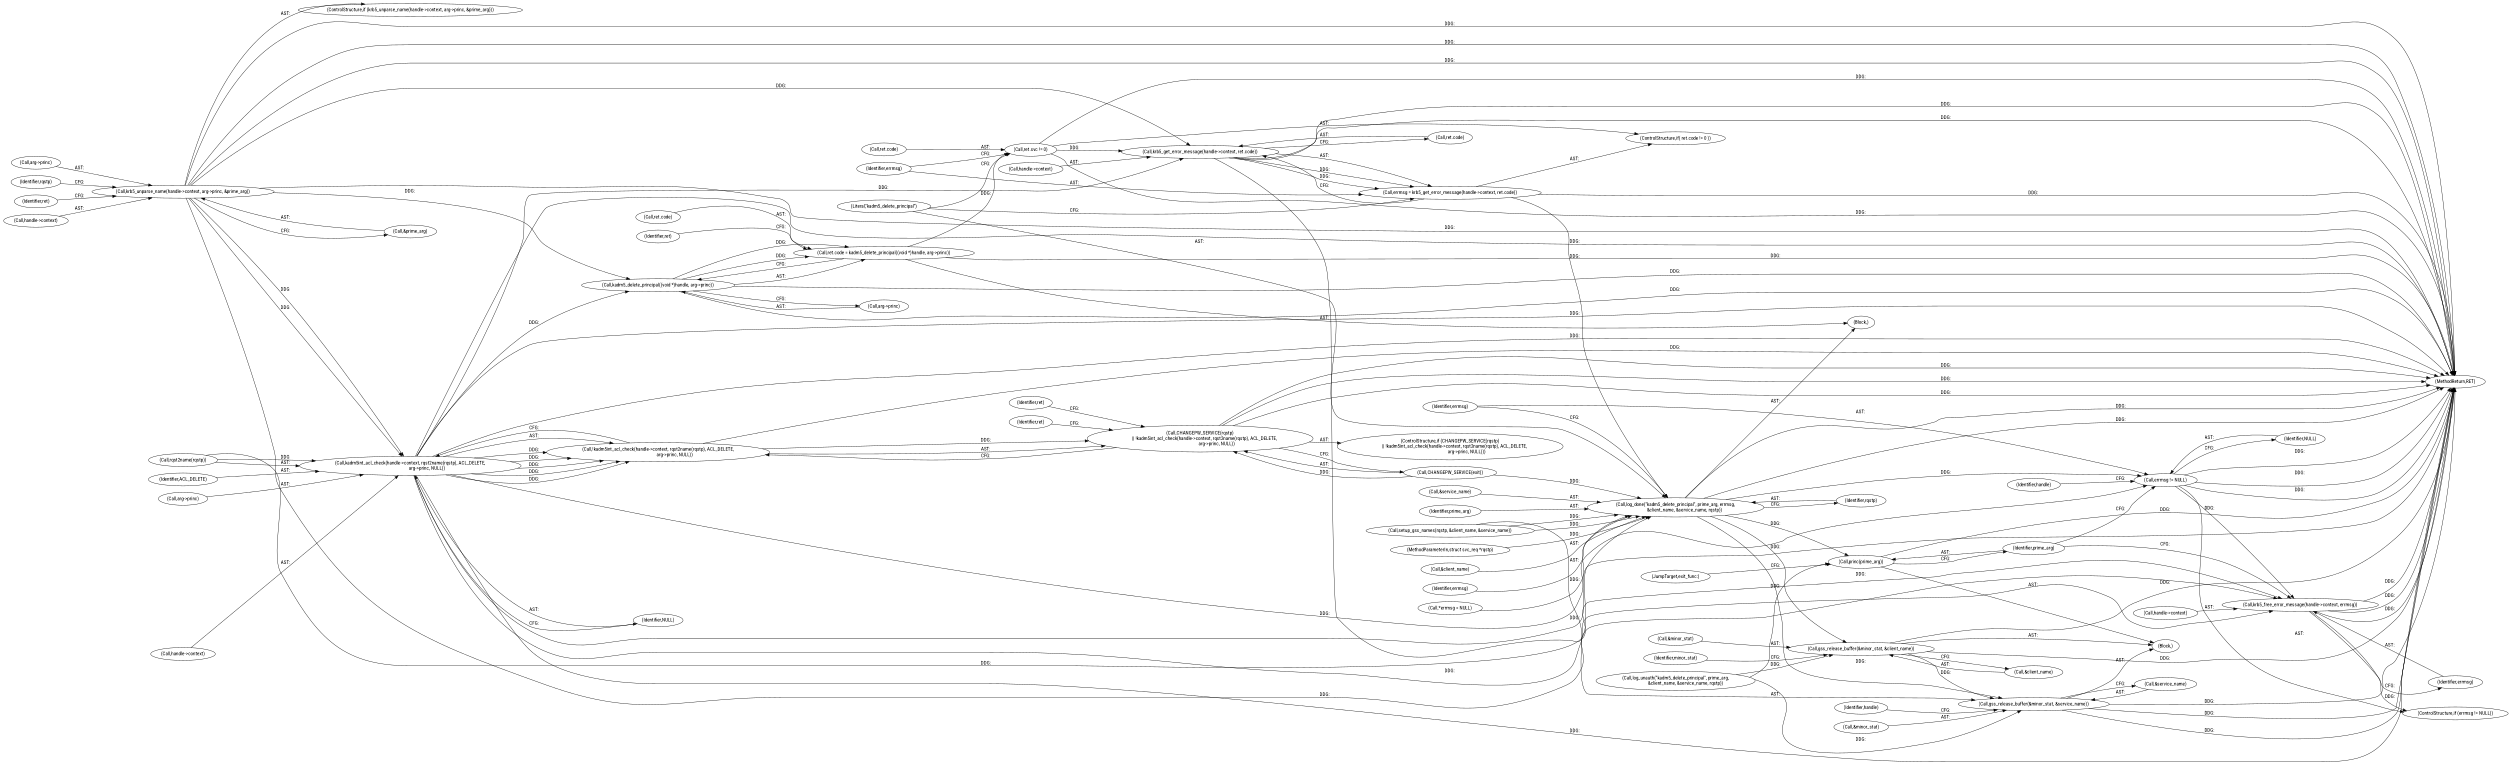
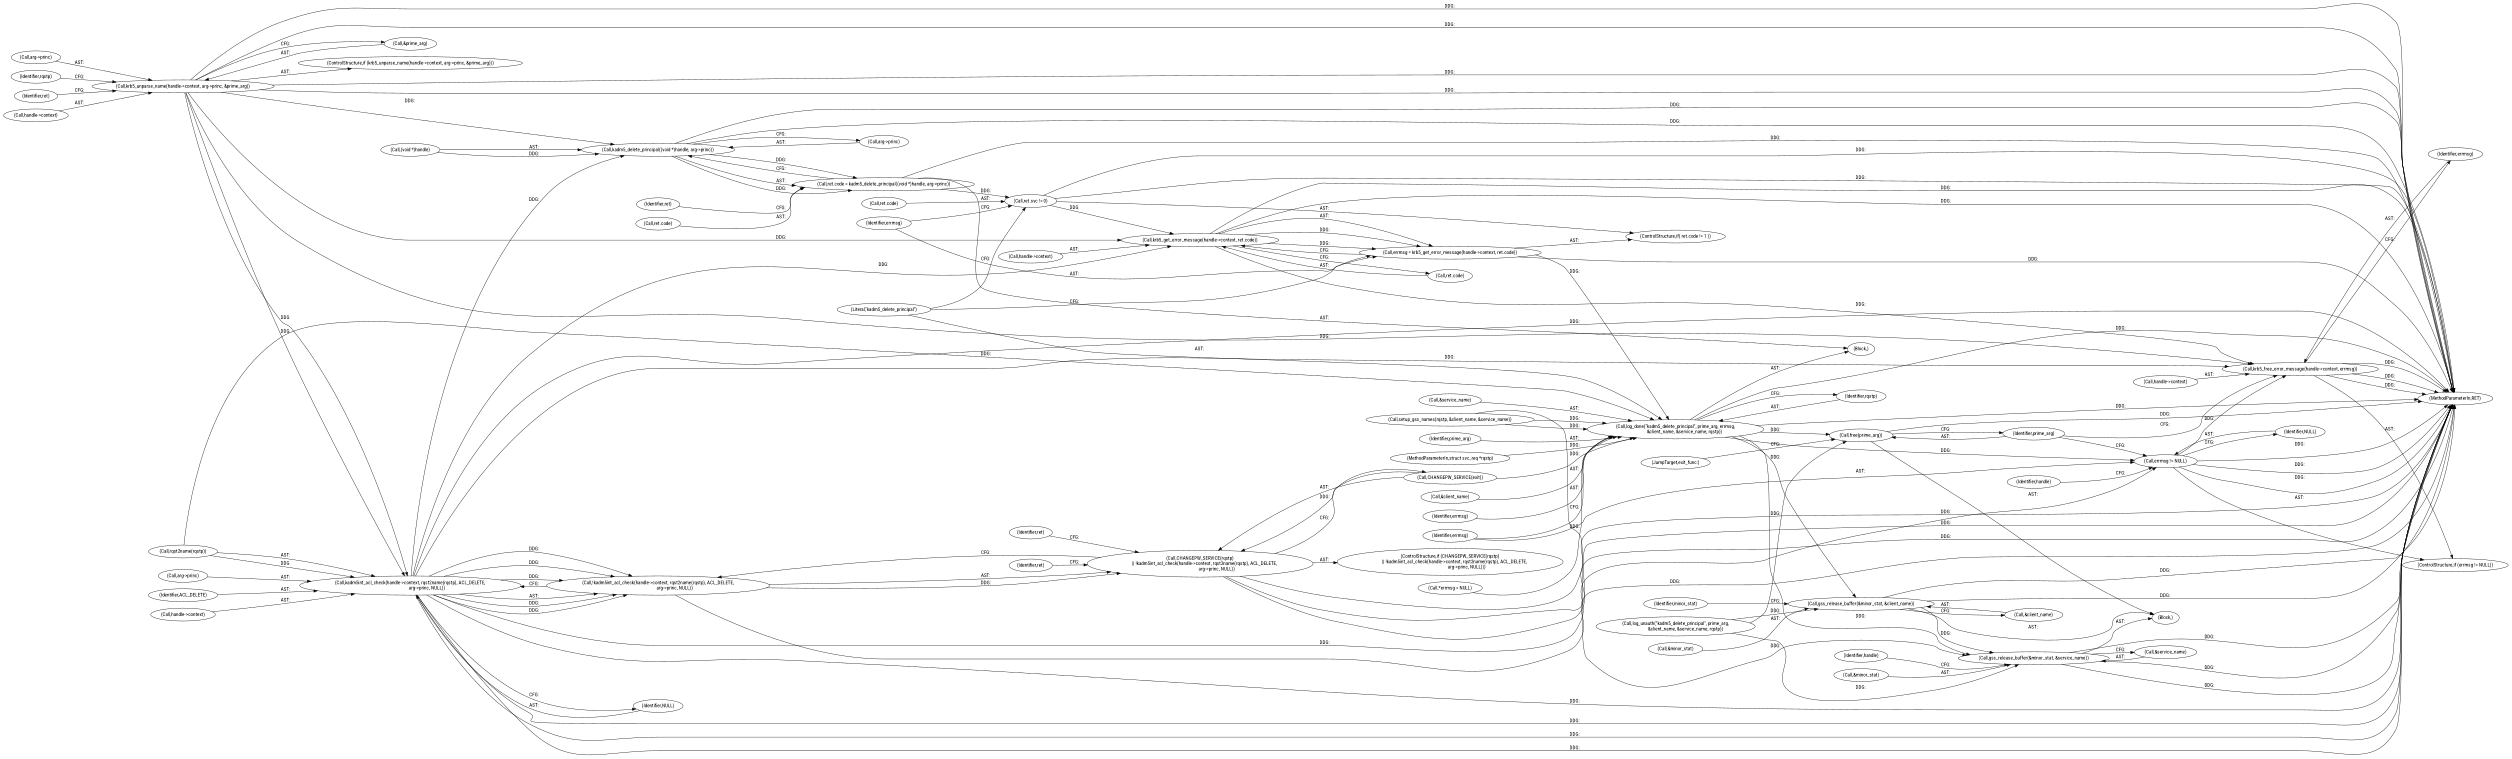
node "(ControlStructure,if( ret.code != 0 ))": label "(ControlStructure,if( ret.code != 0 ))" -> "(ControlStructure,if( ret.code != 1 ))"
node "(Call,(void *)handle)": added
node "(MethodReturn,RET)": label "(MethodReturn,RET)" -> "(MethodParameterIn,RET)"
node "(Call,princ(prime_arg))": label "(Call,princ(prime_arg))" -> "(Call,free(prime_arg))"
edge "(Call,setup_gss_names(rqstp, &client_name, &service_name))" -> "(Call,gss_release_buffer(&minor_stat, &service_name))": label "AST: " -> "DDG: "
edge "(Call,krb5_free_error_message(handle->context, errmsg))" -> "(ControlStructure,if (errmsg != NULL))": label "DDG: " -> "AST: "
